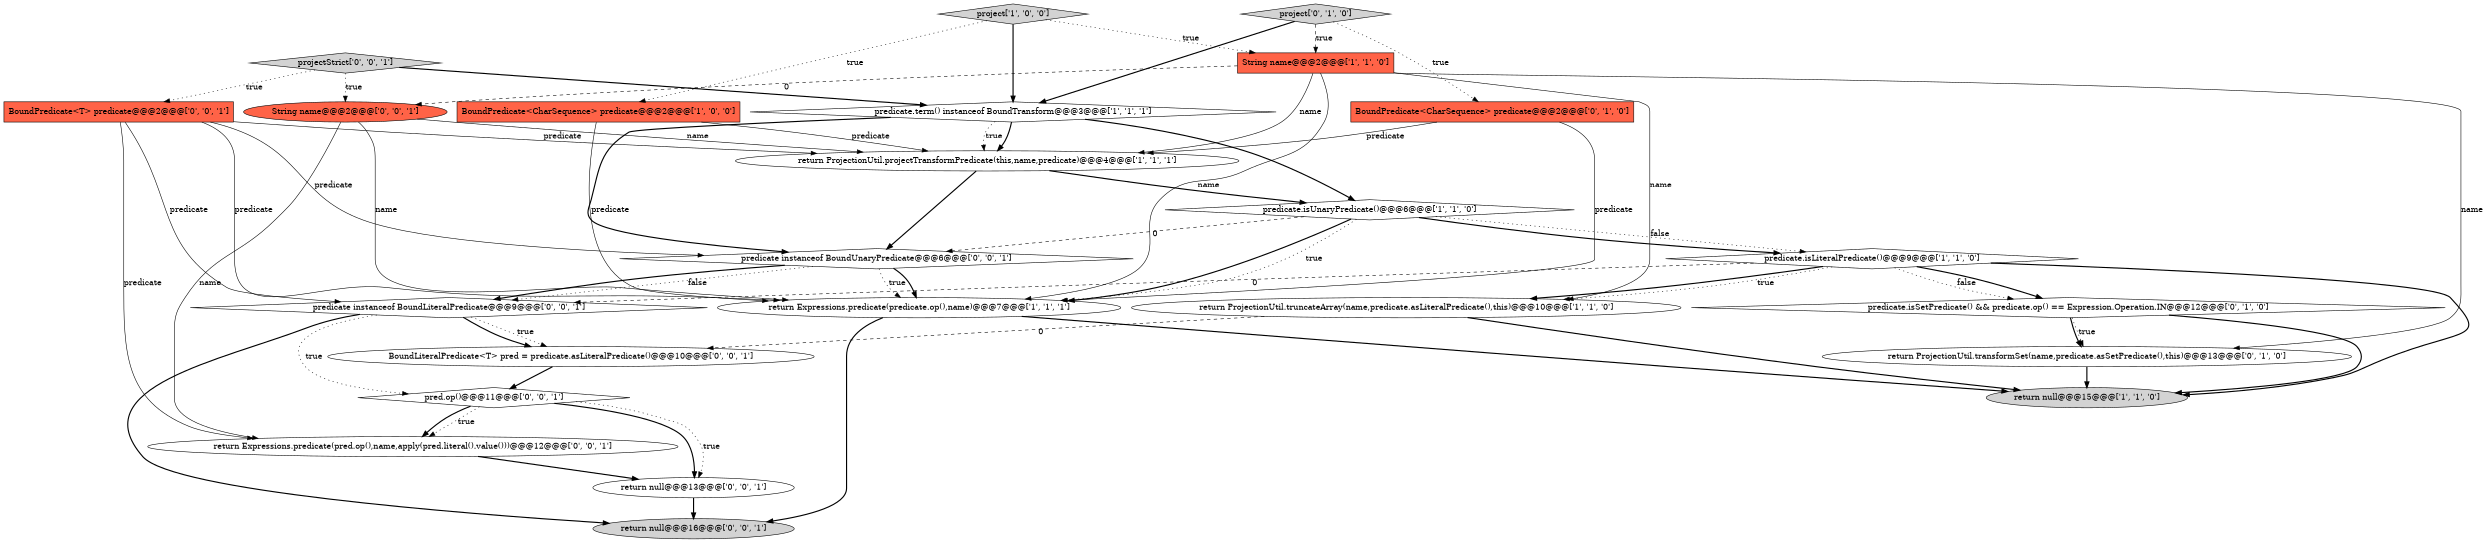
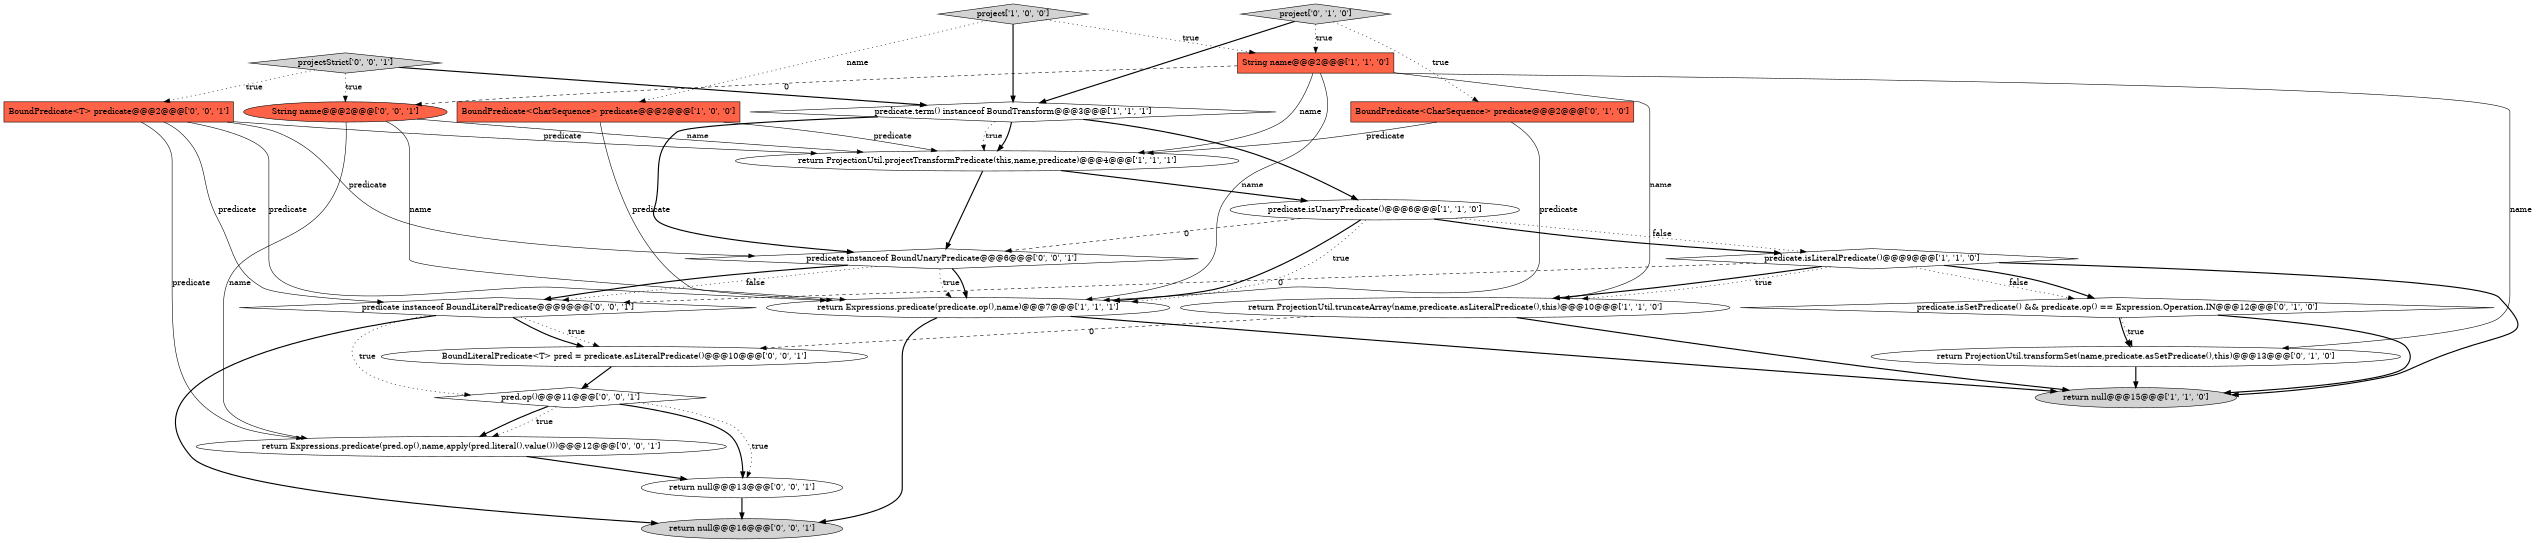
edge "project['0', '1', '0']" -> "String name@@@2@@@['1', '1', '0']": style dashed -> dotted
edge "project['1', '0', '0']" -> "BoundPredicate<CharSequence> predicate@@@2@@@['1', '0', '0']": label "true" -> "name"
node "predicate.isUnaryPredicate()@@@6@@@['1', '1', '0']": shape diamond -> ellipse
